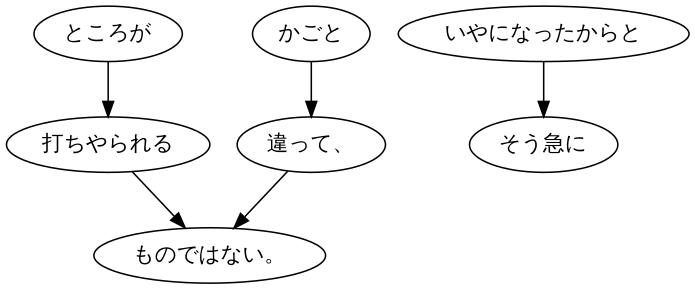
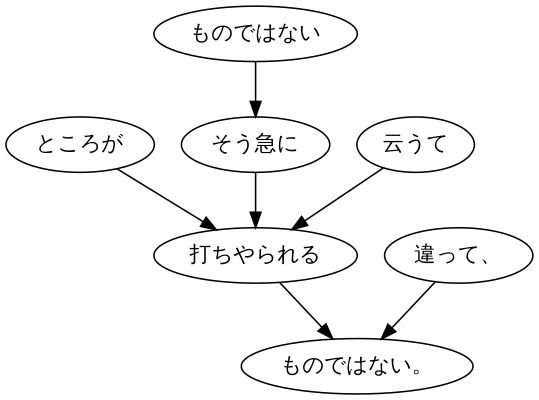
node "かごと": removed
node "いやになったからと": label "いやになったからと" -> "ものではない"
node "云うて": added
edge "そう急に" -> "打ちやられる": added
